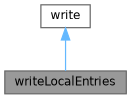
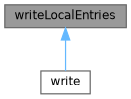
edge "writeLocalEntries" -> "write": reversed
